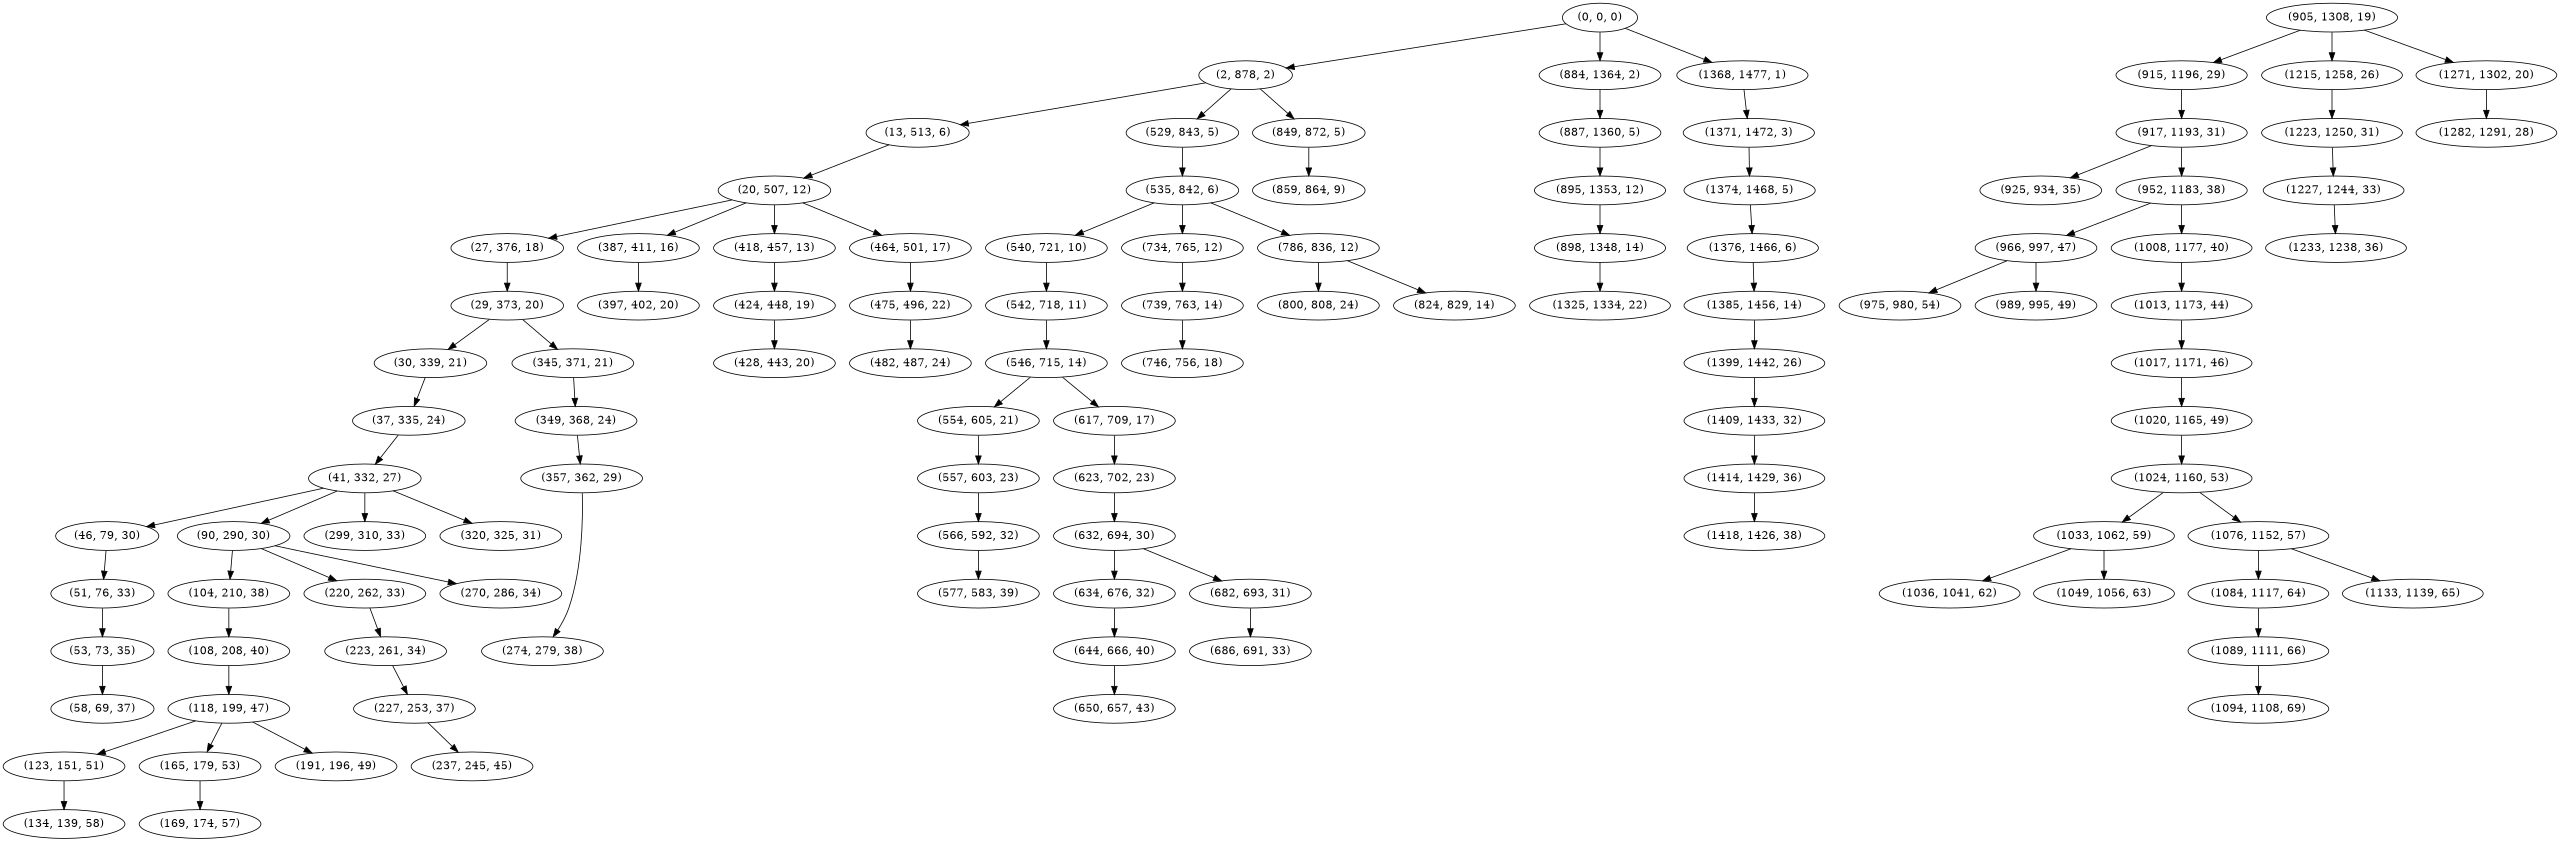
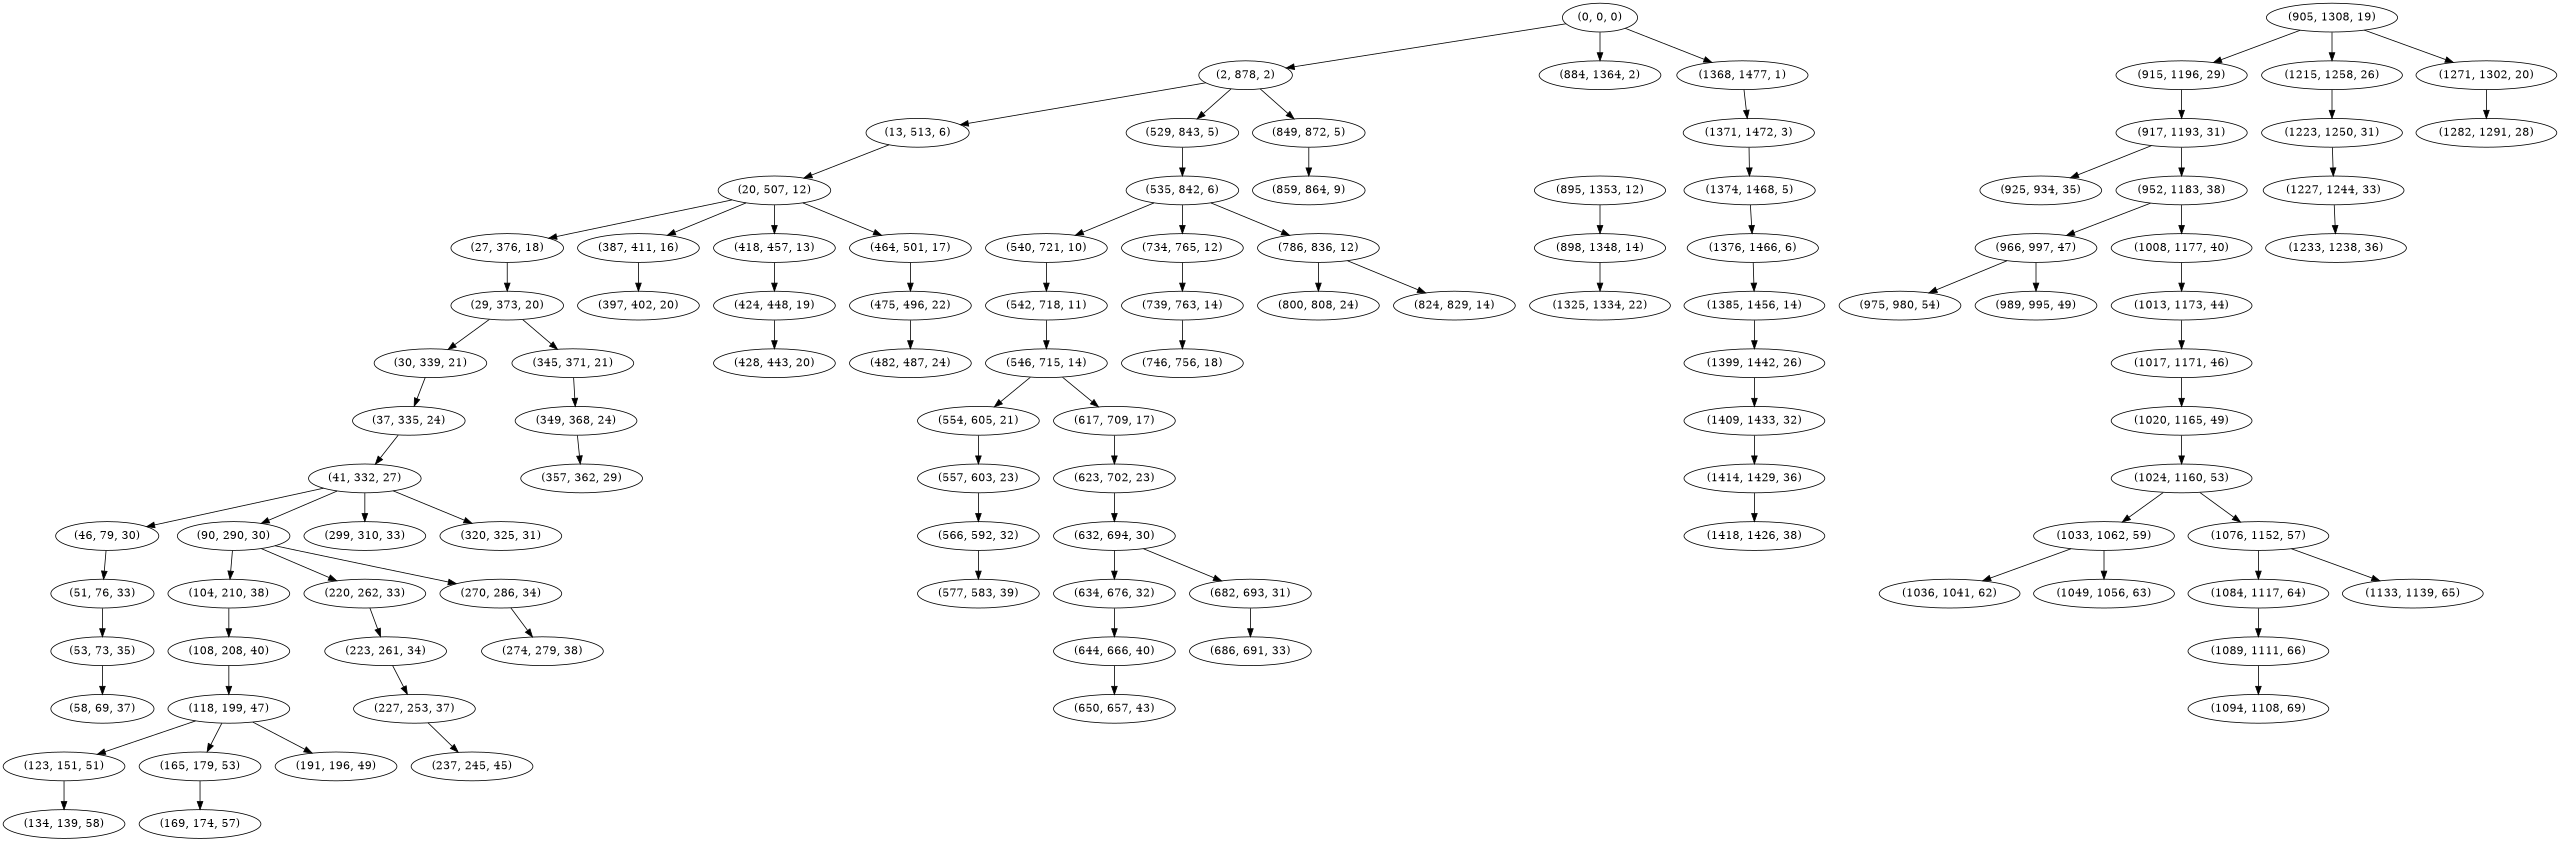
node "(887, 1360, 5)": removed
edge "(357, 362, 29)" -> "(274, 279, 38)": now "(270, 286, 34)" -> "(274, 279, 38)"
